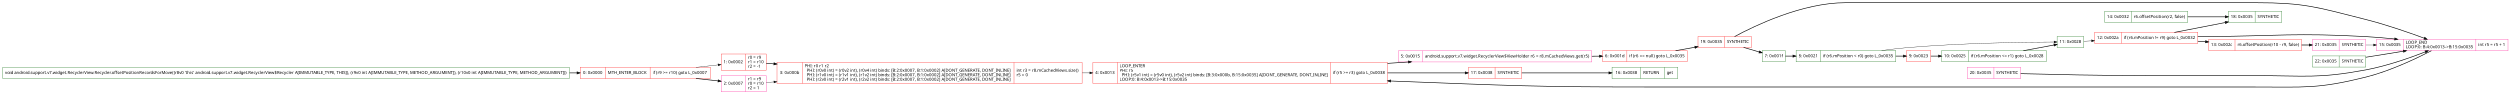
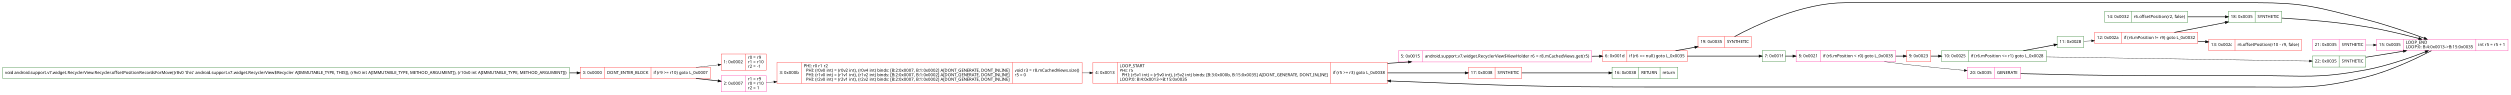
edge "12: 0x002a" -> "15: 0x0035": now "18: 0x0035" -> "15: 0x0035"
edge "8: 0x0021" -> "11: 0x0028": now "8: 0x0021" -> "20: 0x0035"
edge "13: 0x002c" -> "21: 0x0035": removed
edge "19: 0x0035" -> "7: 0x001f": now "6: 0x001d" -> "7: 0x001f"
node "8: 0x0021": color darkgreen -> deeppink
edge "10: 0x0025" -> "22: 0x0035": added
edge "1: 0x0002" -> "3: 0x000b": removed
node "4: 0x0013": text "LOOP_ENTER" -> "LOOP_START"
node "3: 0x000b": text "int r3 = r8.mCachedViews.size()" -> "void r3 = r8.mCachedViews.size()"
node "0: 0x0000": text "MTH_ENTER_BLOCK" -> "DONT_ENTER_BLOCK"
node "16: 0x0038": text "get" -> "return"
node "20: 0x0035": text "SYNTHETIC" -> "GENERATE"
